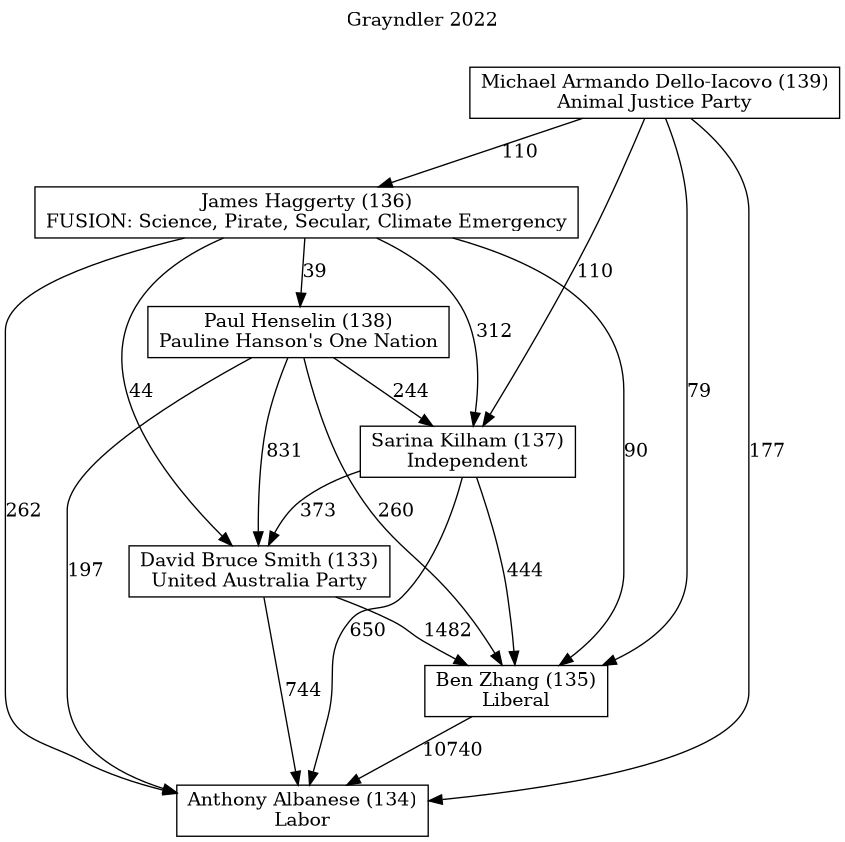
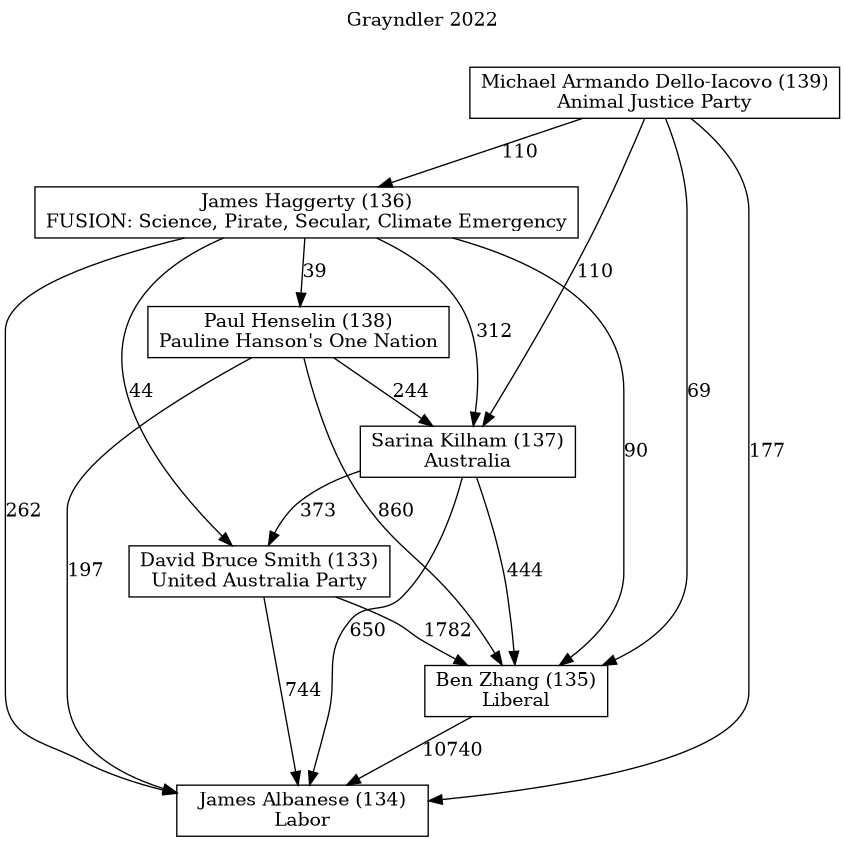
edge "Michael Armando Dello-Iacovo (139) Animal Justice Party" -> "Ben Zhang (135) Liberal": label "79" -> "69"
edge "Paul Henselin (138) Pauline Hanson's One Nation" -> "David Bruce Smith (133) United Australia Party": removed, label "831"
node "Sarina Kilham (137) Independent": label "Sarina Kilham (137) Independent" -> "Sarina Kilham (137) Australia"
edge "Paul Henselin (138) Pauline Hanson's One Nation" -> "Ben Zhang (135) Liberal": label "260" -> "860"
edge "David Bruce Smith (133) United Australia Party" -> "Ben Zhang (135) Liberal": label "1482" -> "1782"
node "Anthony Albanese (134) Labor": label "Anthony Albanese (134) Labor" -> "James Albanese (134) Labor"
